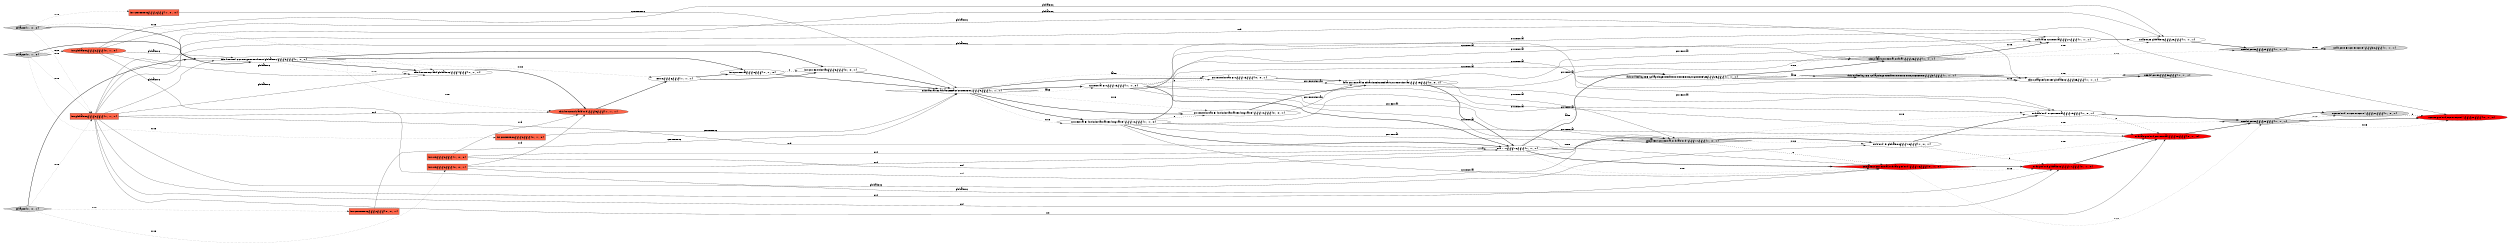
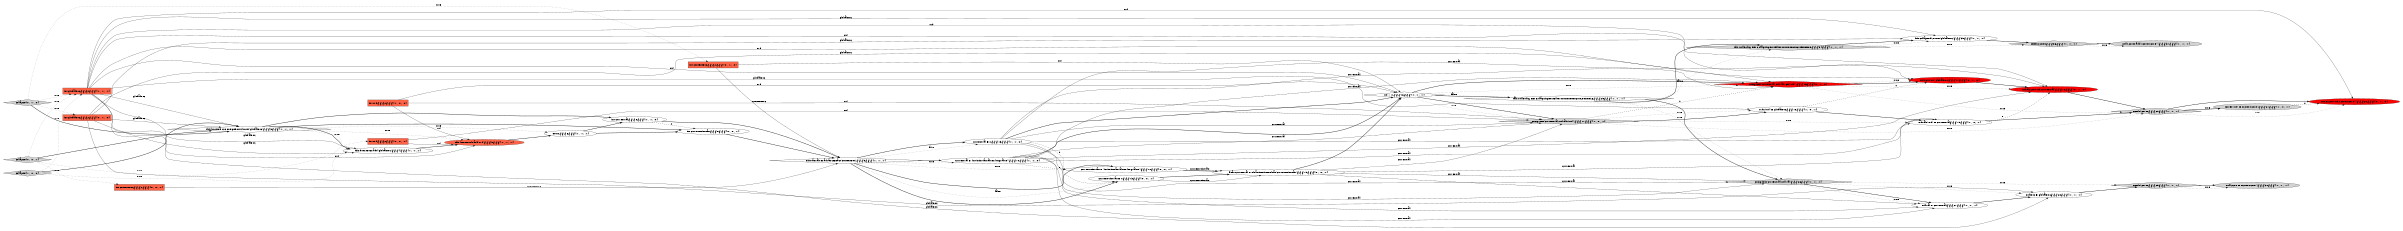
node "int contextDoc@@@2@@@['1', '0', '0']": removed
node "nullScores.add(scorer.score())@@@37@@@['1', '1', '1']": added
node "int globalDoc@@@2@@@['0', '1', '0']": shape ellipse -> box
edge "int ord@@@2@@@['0', '0', '1']" -> "ord > -1@@@16@@@['1', '1', '1']": now "int contextDoc@@@2@@@['0', '1', '0']" -> "ord > -1@@@16@@@['1', '1', '1']"
